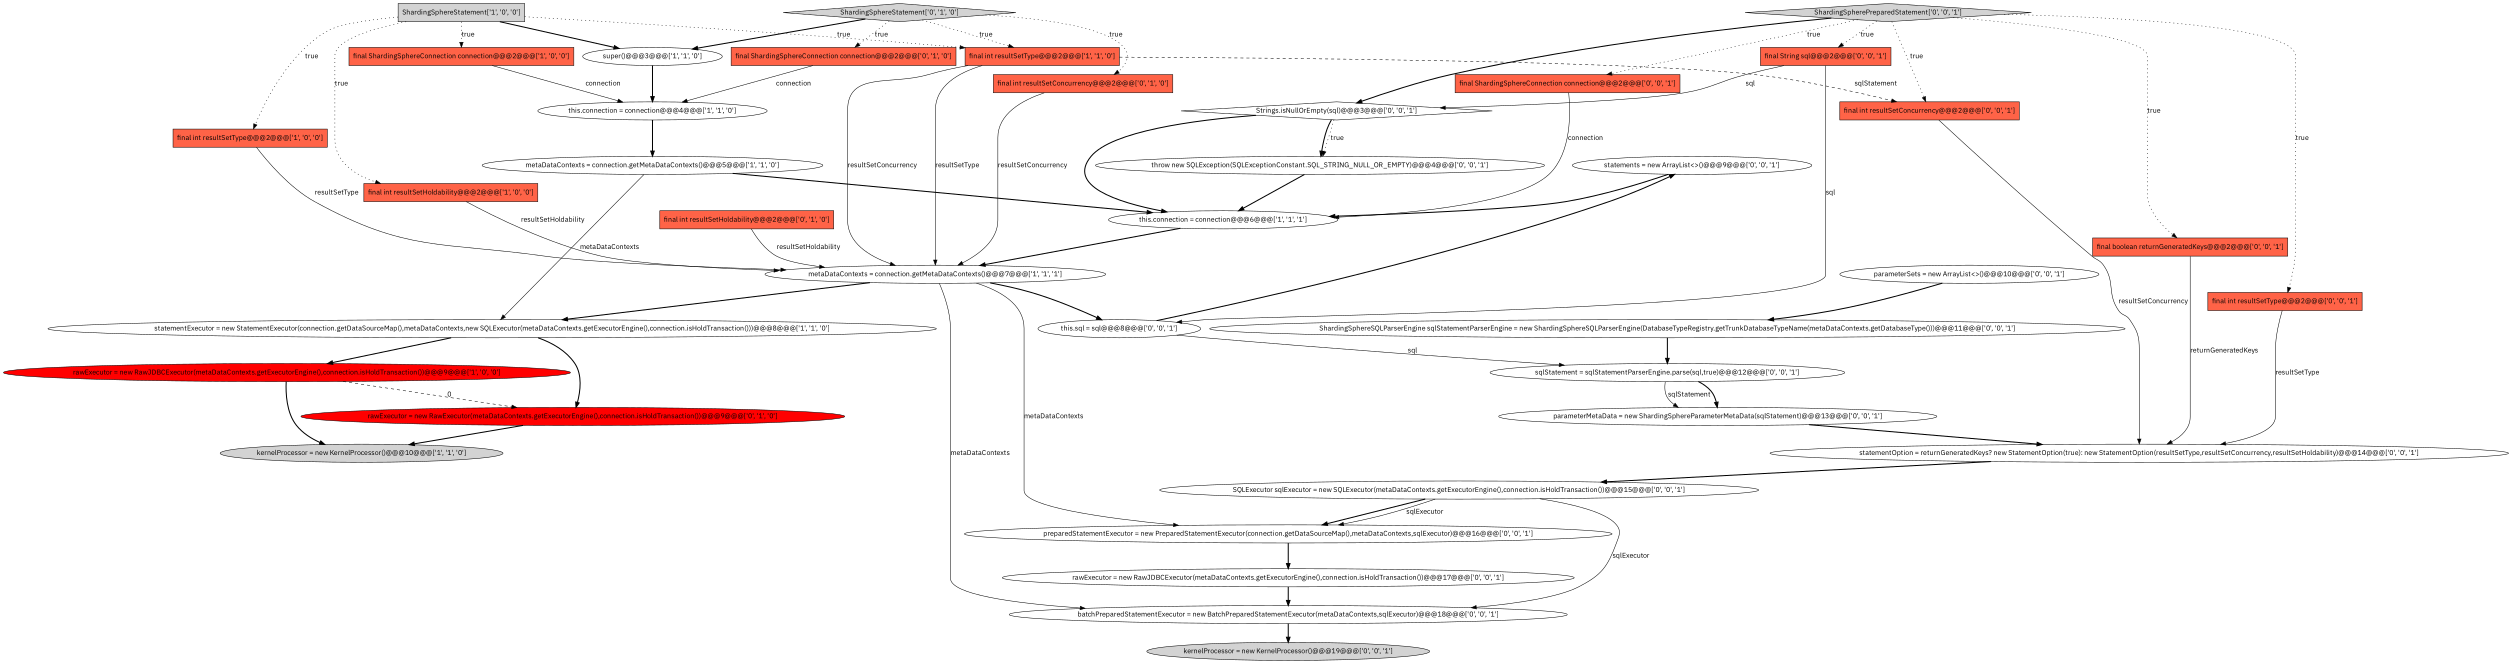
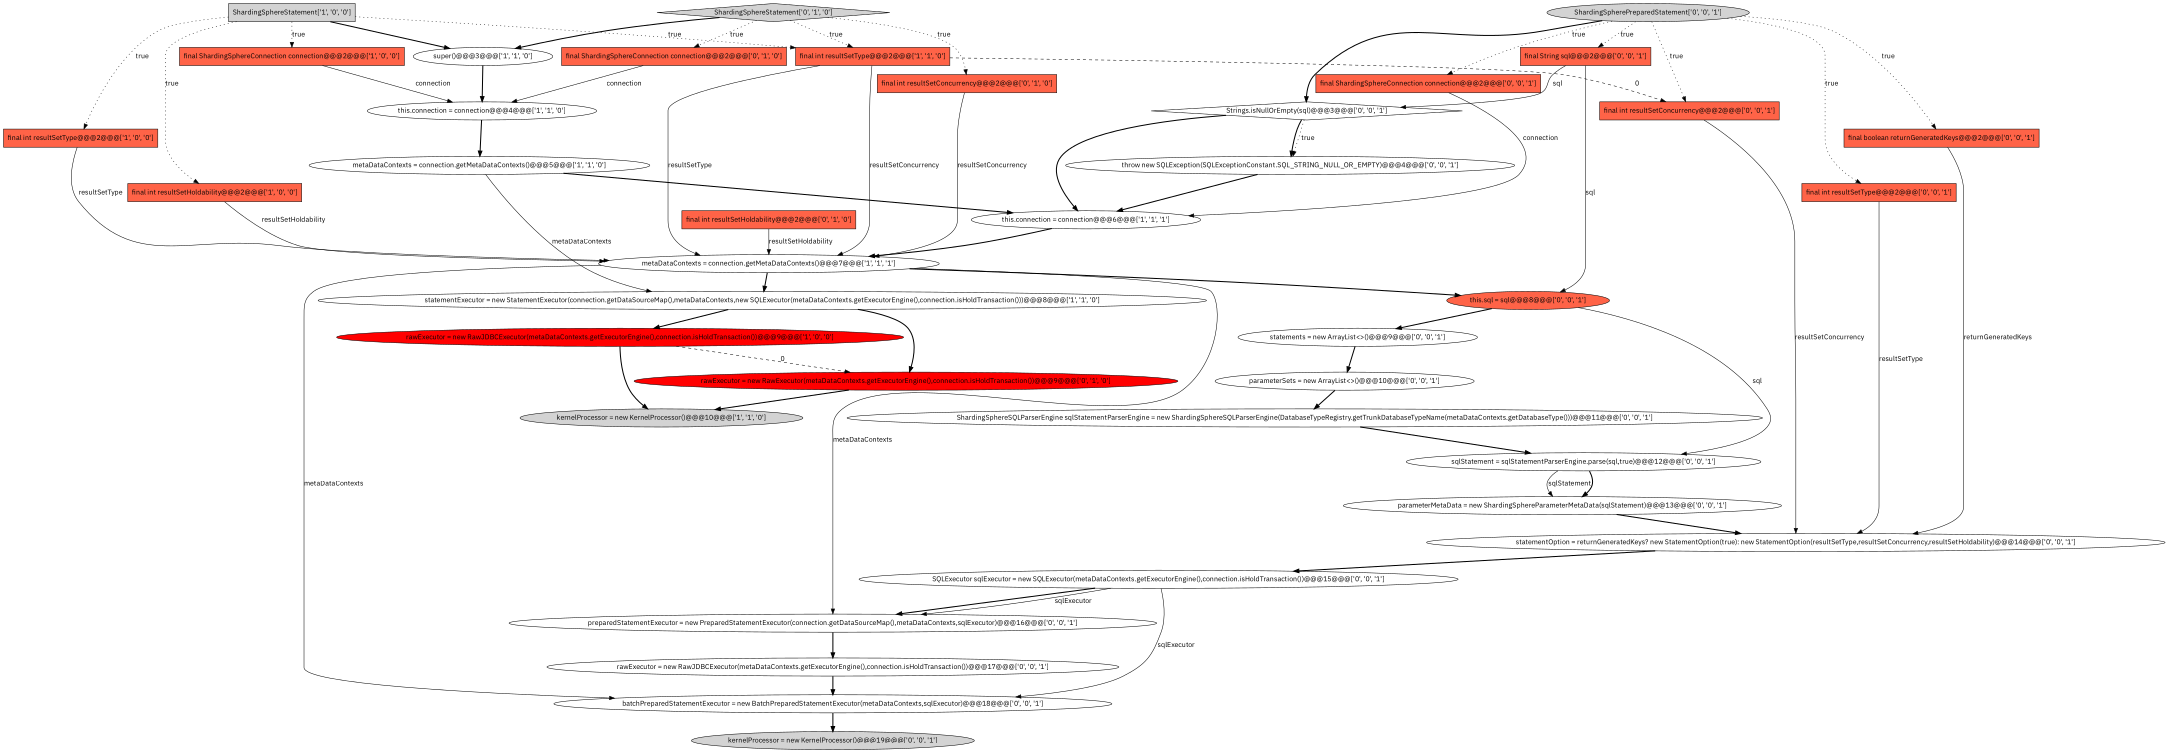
node "ShardingSpherePreparedStatement['0', '0', '1']": shape diamond -> ellipse
edge "final int resultSetType@@@2@@@['1', '1', '0']" -> "final int resultSetConcurrency@@@2@@@['0', '0', '1']": label "sqlStatement" -> "0"
edge "statements = new ArrayList<>()@@@9@@@['0', '0', '1']" -> "this.connection = connection@@@6@@@['1', '1', '1']": now "statements = new ArrayList<>()@@@9@@@['0', '0', '1']" -> "parameterSets = new ArrayList<>()@@@10@@@['0', '0', '1']"
node "this.sql = sql@@@8@@@['0', '0', '1']": fillcolor white -> tomato
